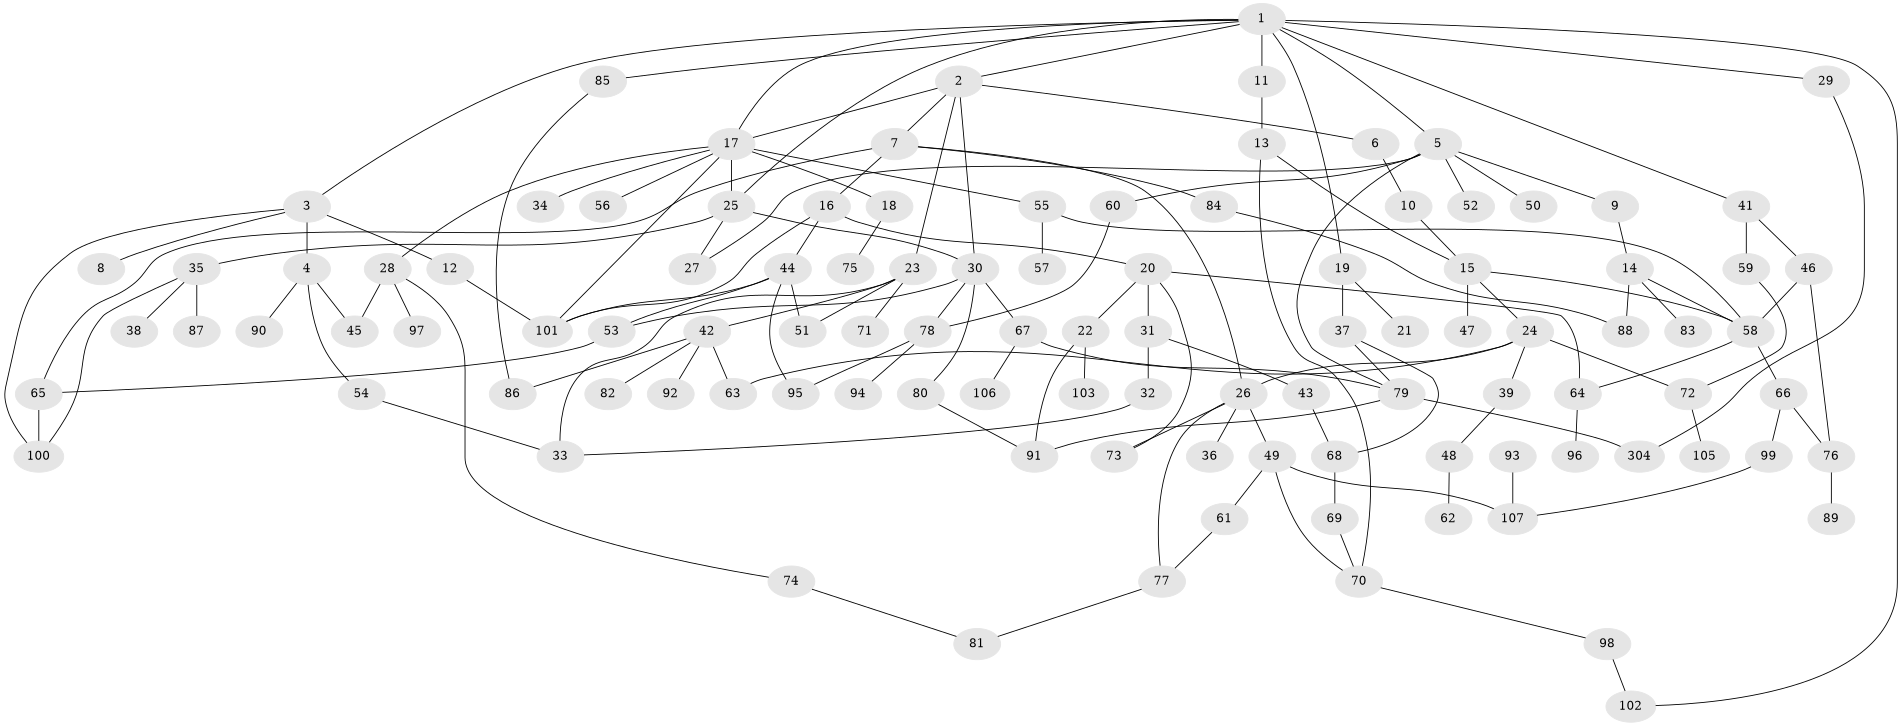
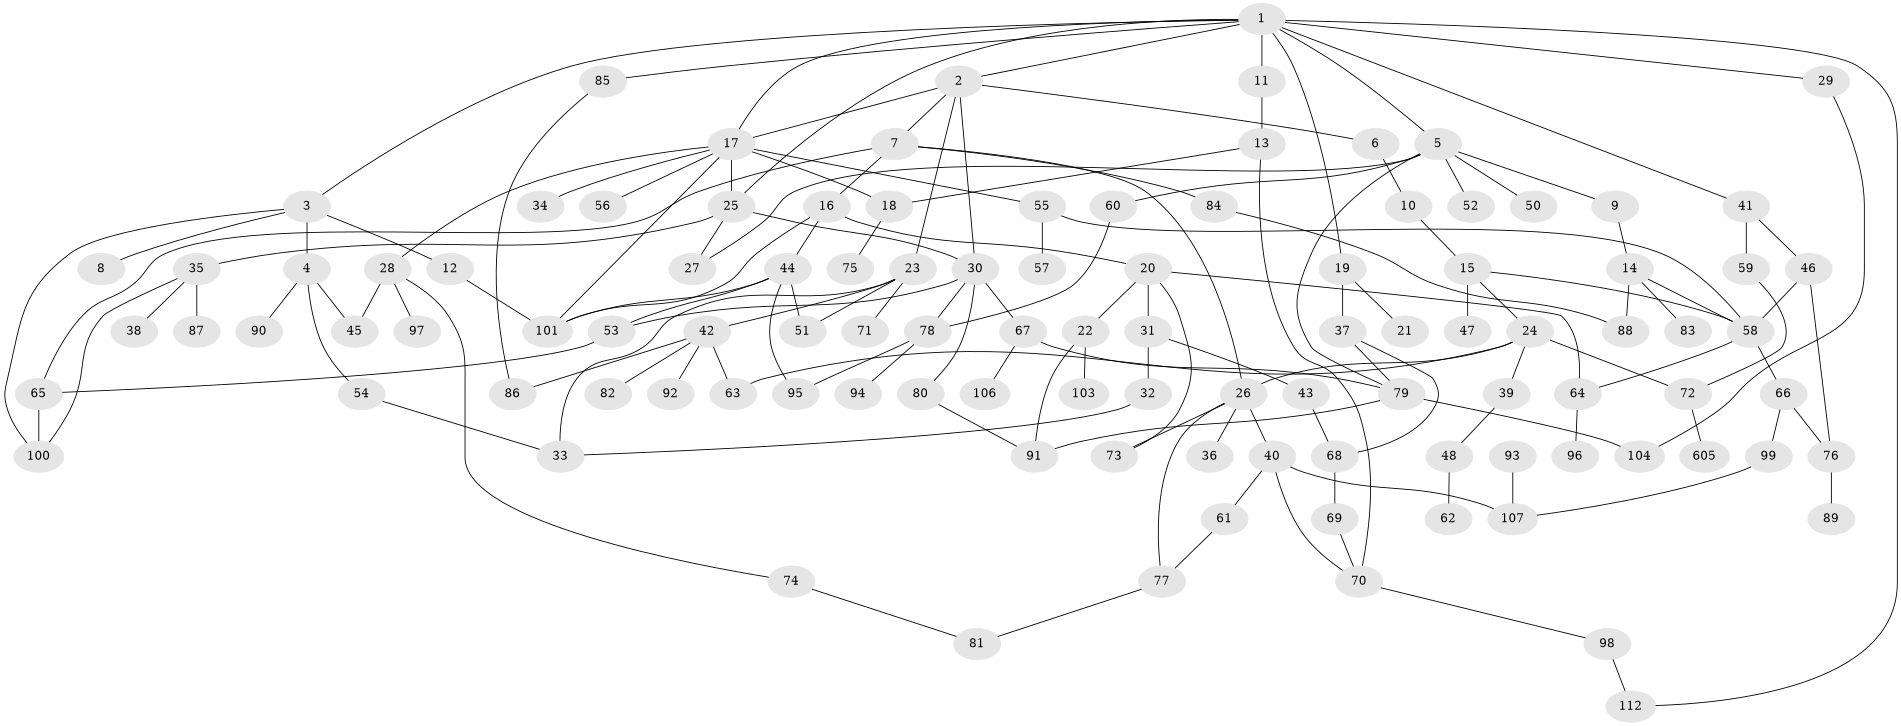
edge "13" -- "15": now "13" -- "18"
node "49": label "49" -> "40"
node "304": label "304" -> "104"
node "105": label "105" -> "605"
node "102": label "102" -> "112"
